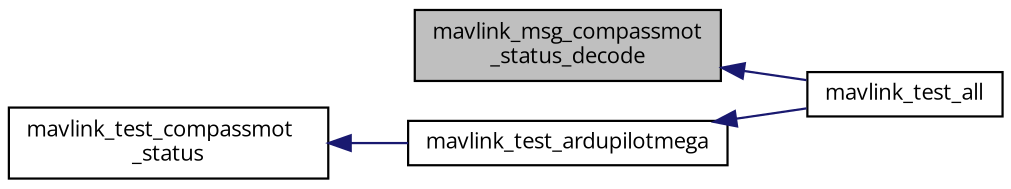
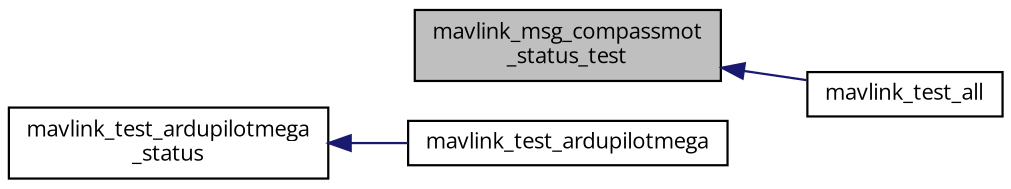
node "mavlink_msg_compassmot _status_decode": label "mavlink_msg_compassmot _status_decode" -> "mavlink_msg_compassmot _status_test"
edge "mavlink_test_all" -> "mavlink_test_ardupilotmega": removed
node "mavlink_test_compassmot _status": label "mavlink_test_compassmot _status" -> "mavlink_test_ardupilotmega _status"
